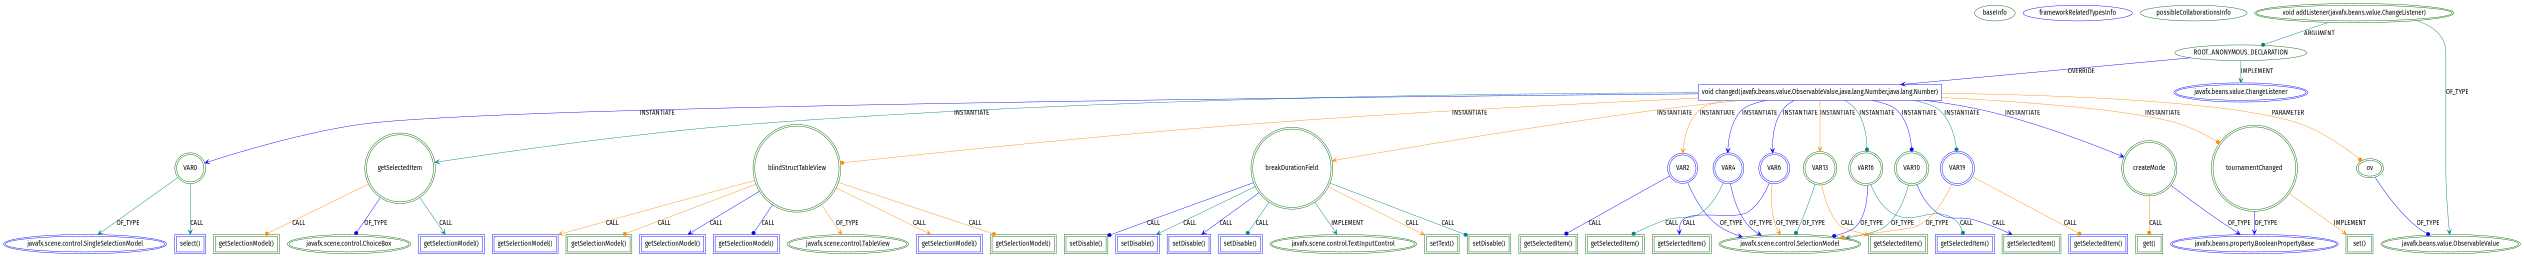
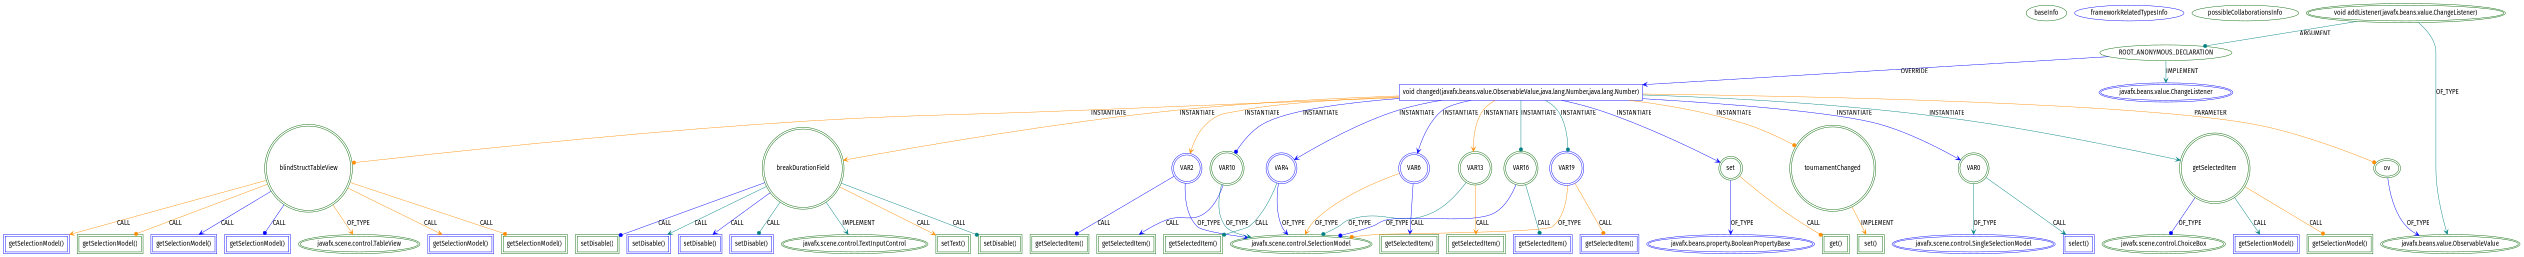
node "createMode": label "createMode" -> "set"
edge "ov" -> "javafx.beans.value.ObservableValue": arrowhead dot -> vee
edge "tournamentChanged" -> "javafx.beans.property.BooleanPropertyBase": removed, label "OF_TYPE"
